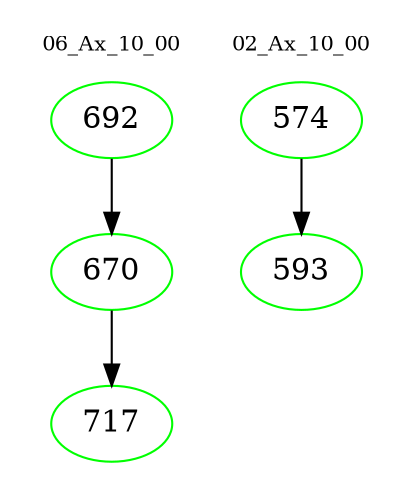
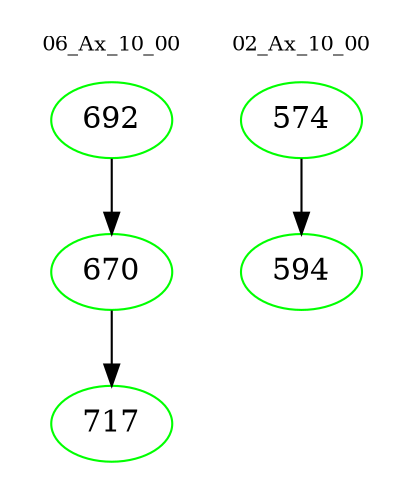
node "593": label "593" -> "594"
